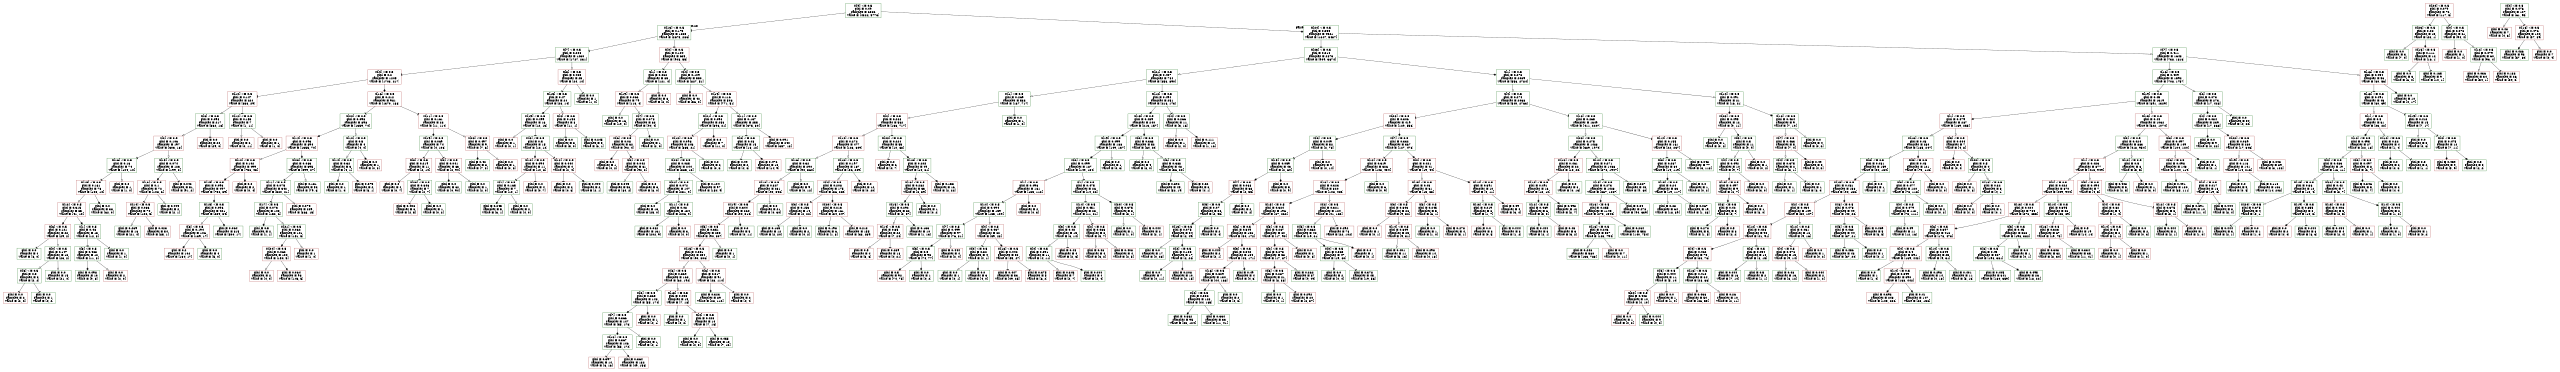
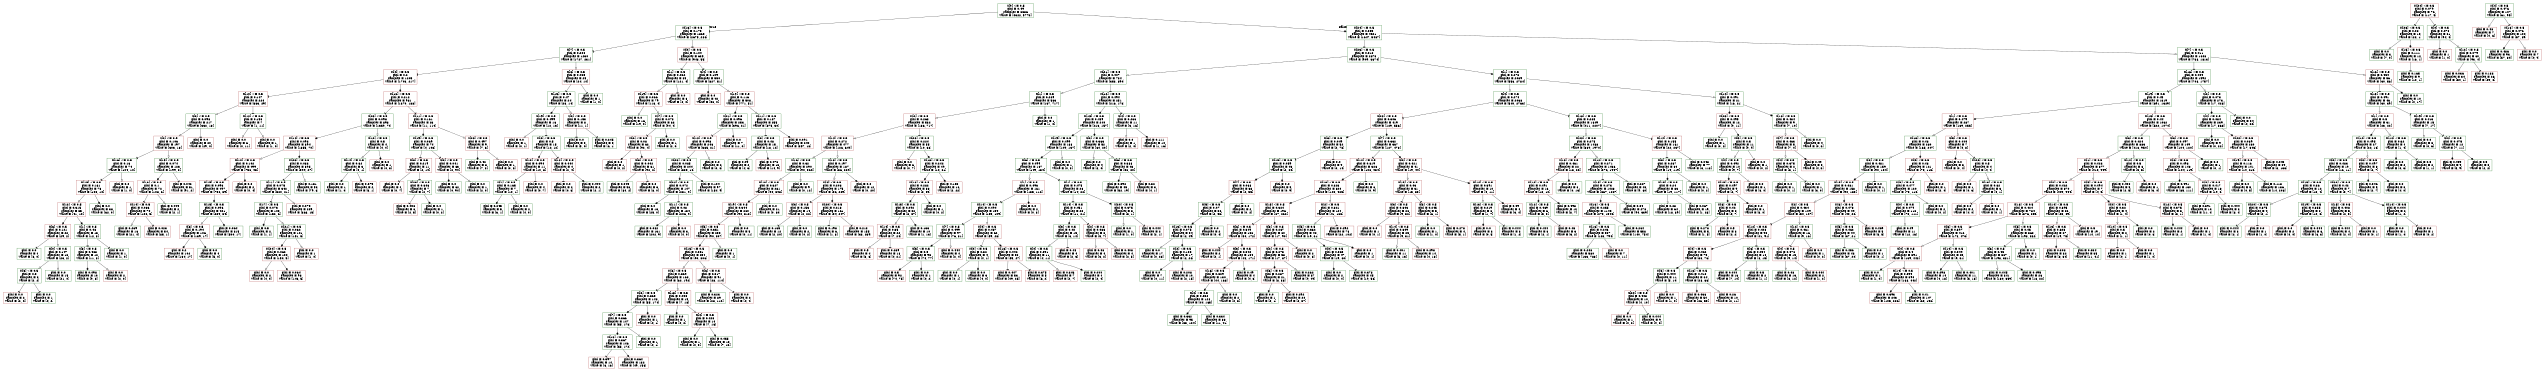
node "gini = 0.0 samples = 3 value = [6, 0]": removed
node "X[13] <= 0.5 gini = 0.323 value = 320 value = [108, 425]": label "X[13] <= 0.5 gini = 0.323 value = 320 value = [108, 425]" -> "X[13] <= 0.5 gini = 0.323 samples = 320 value = [108, 425]"
